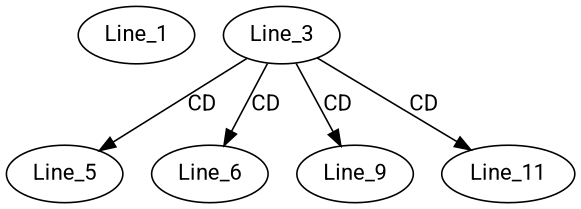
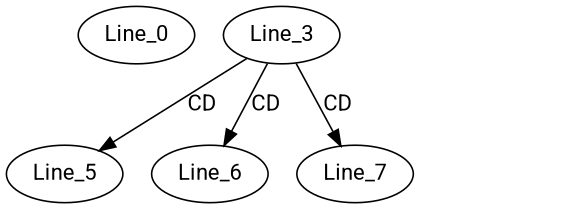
node "Line_1": label "Line_1" -> "Line_0"
node "Line_9": label "Line_9" -> "Line_7"
node "Line_11": removed
